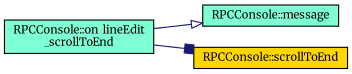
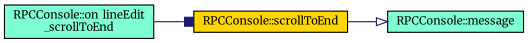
edge "RPCConsole::on_lineEdit _scrollToEnd" -> "RPCConsole::message": now "RPCConsole::scrollToEnd" -> "RPCConsole::message"
